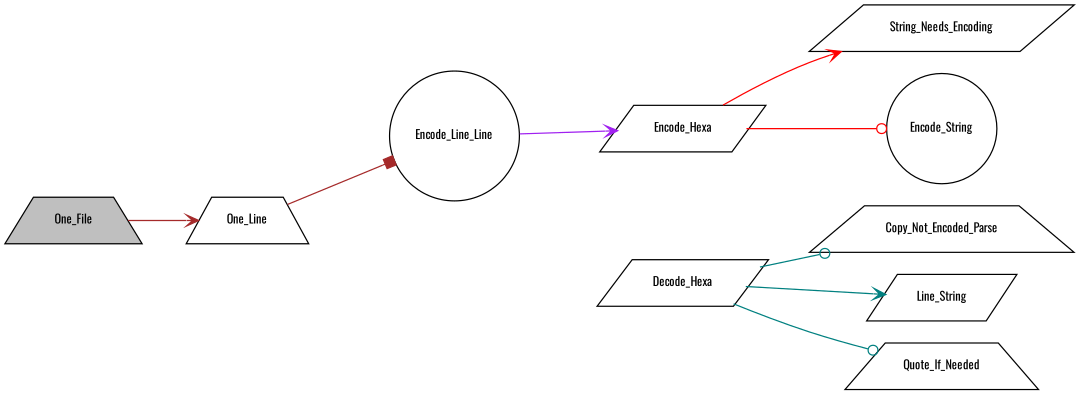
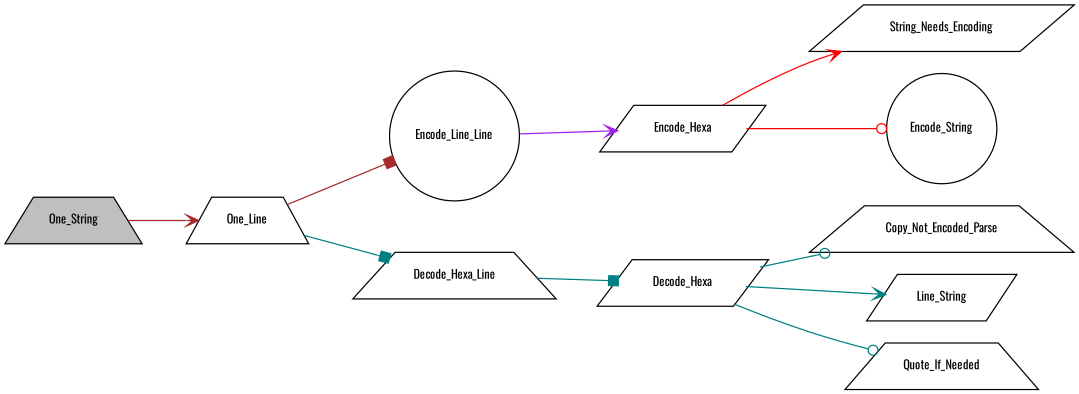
node "One_File": label "One_File" -> "One_String"
node "Decode_Hexa_Line": added
